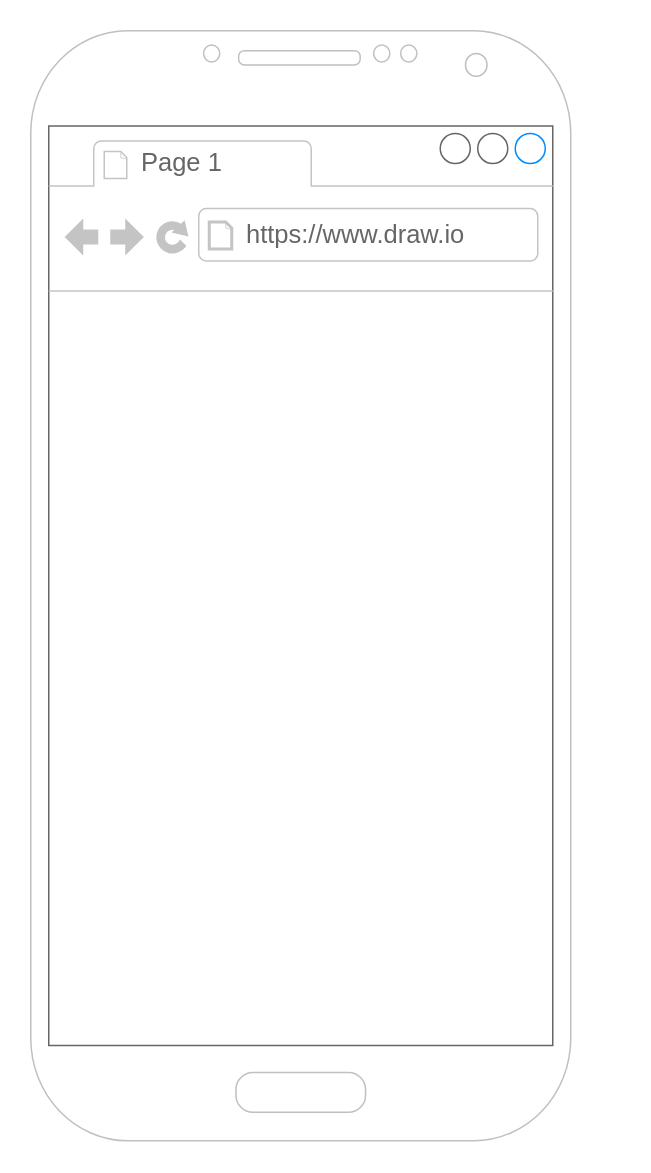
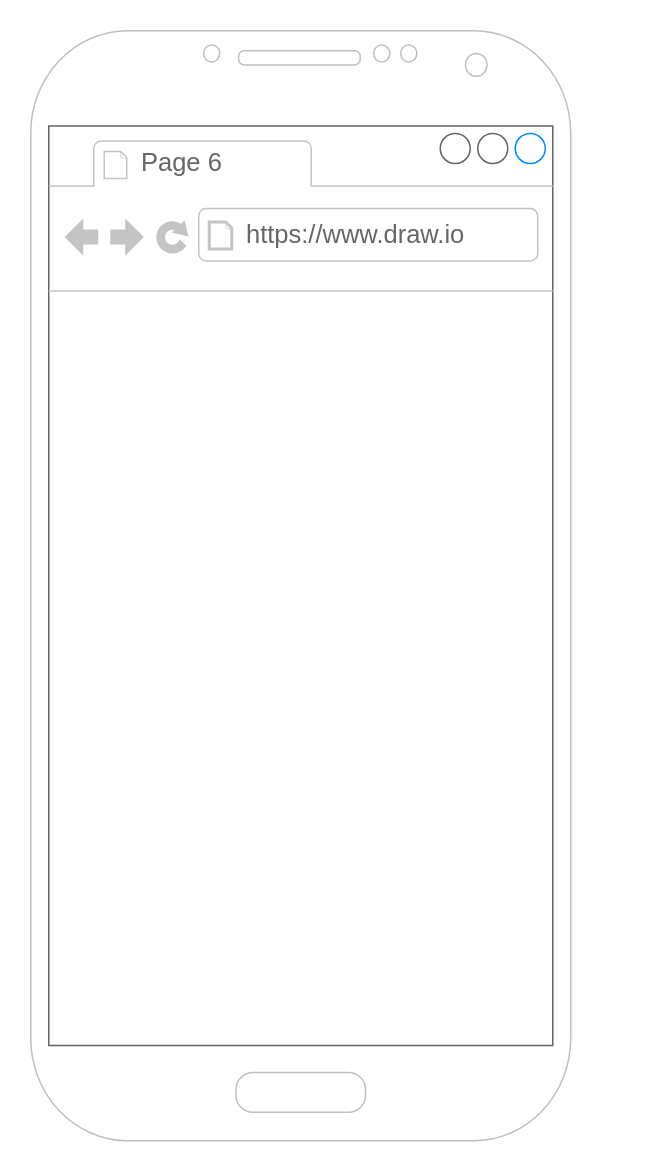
node "Page 1": label "Page 1" -> "Page 6"
